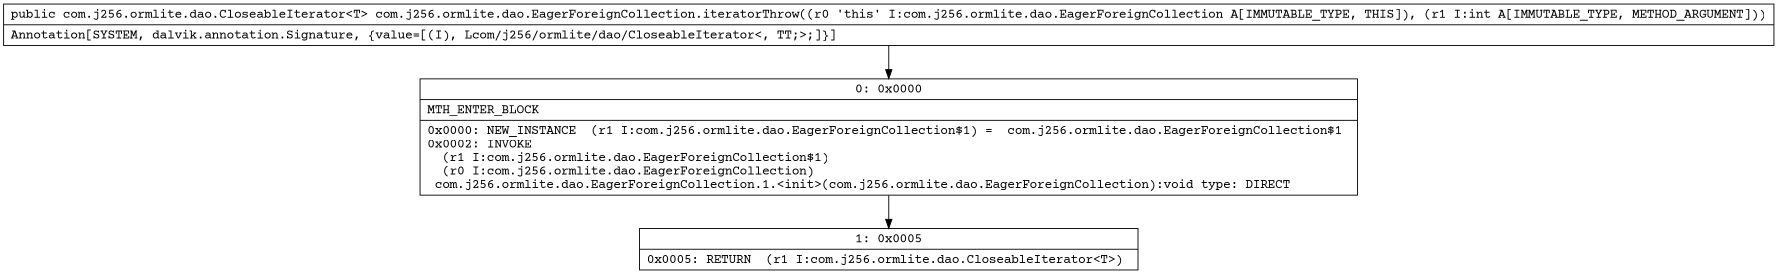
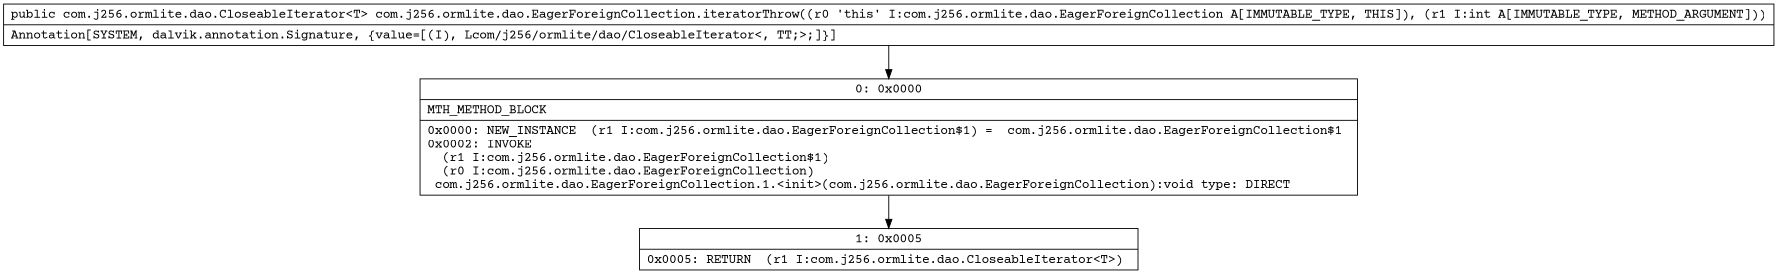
node "0: 0x0000": text "MTH_ENTER_BLOCK" -> "MTH_METHOD_BLOCK"
